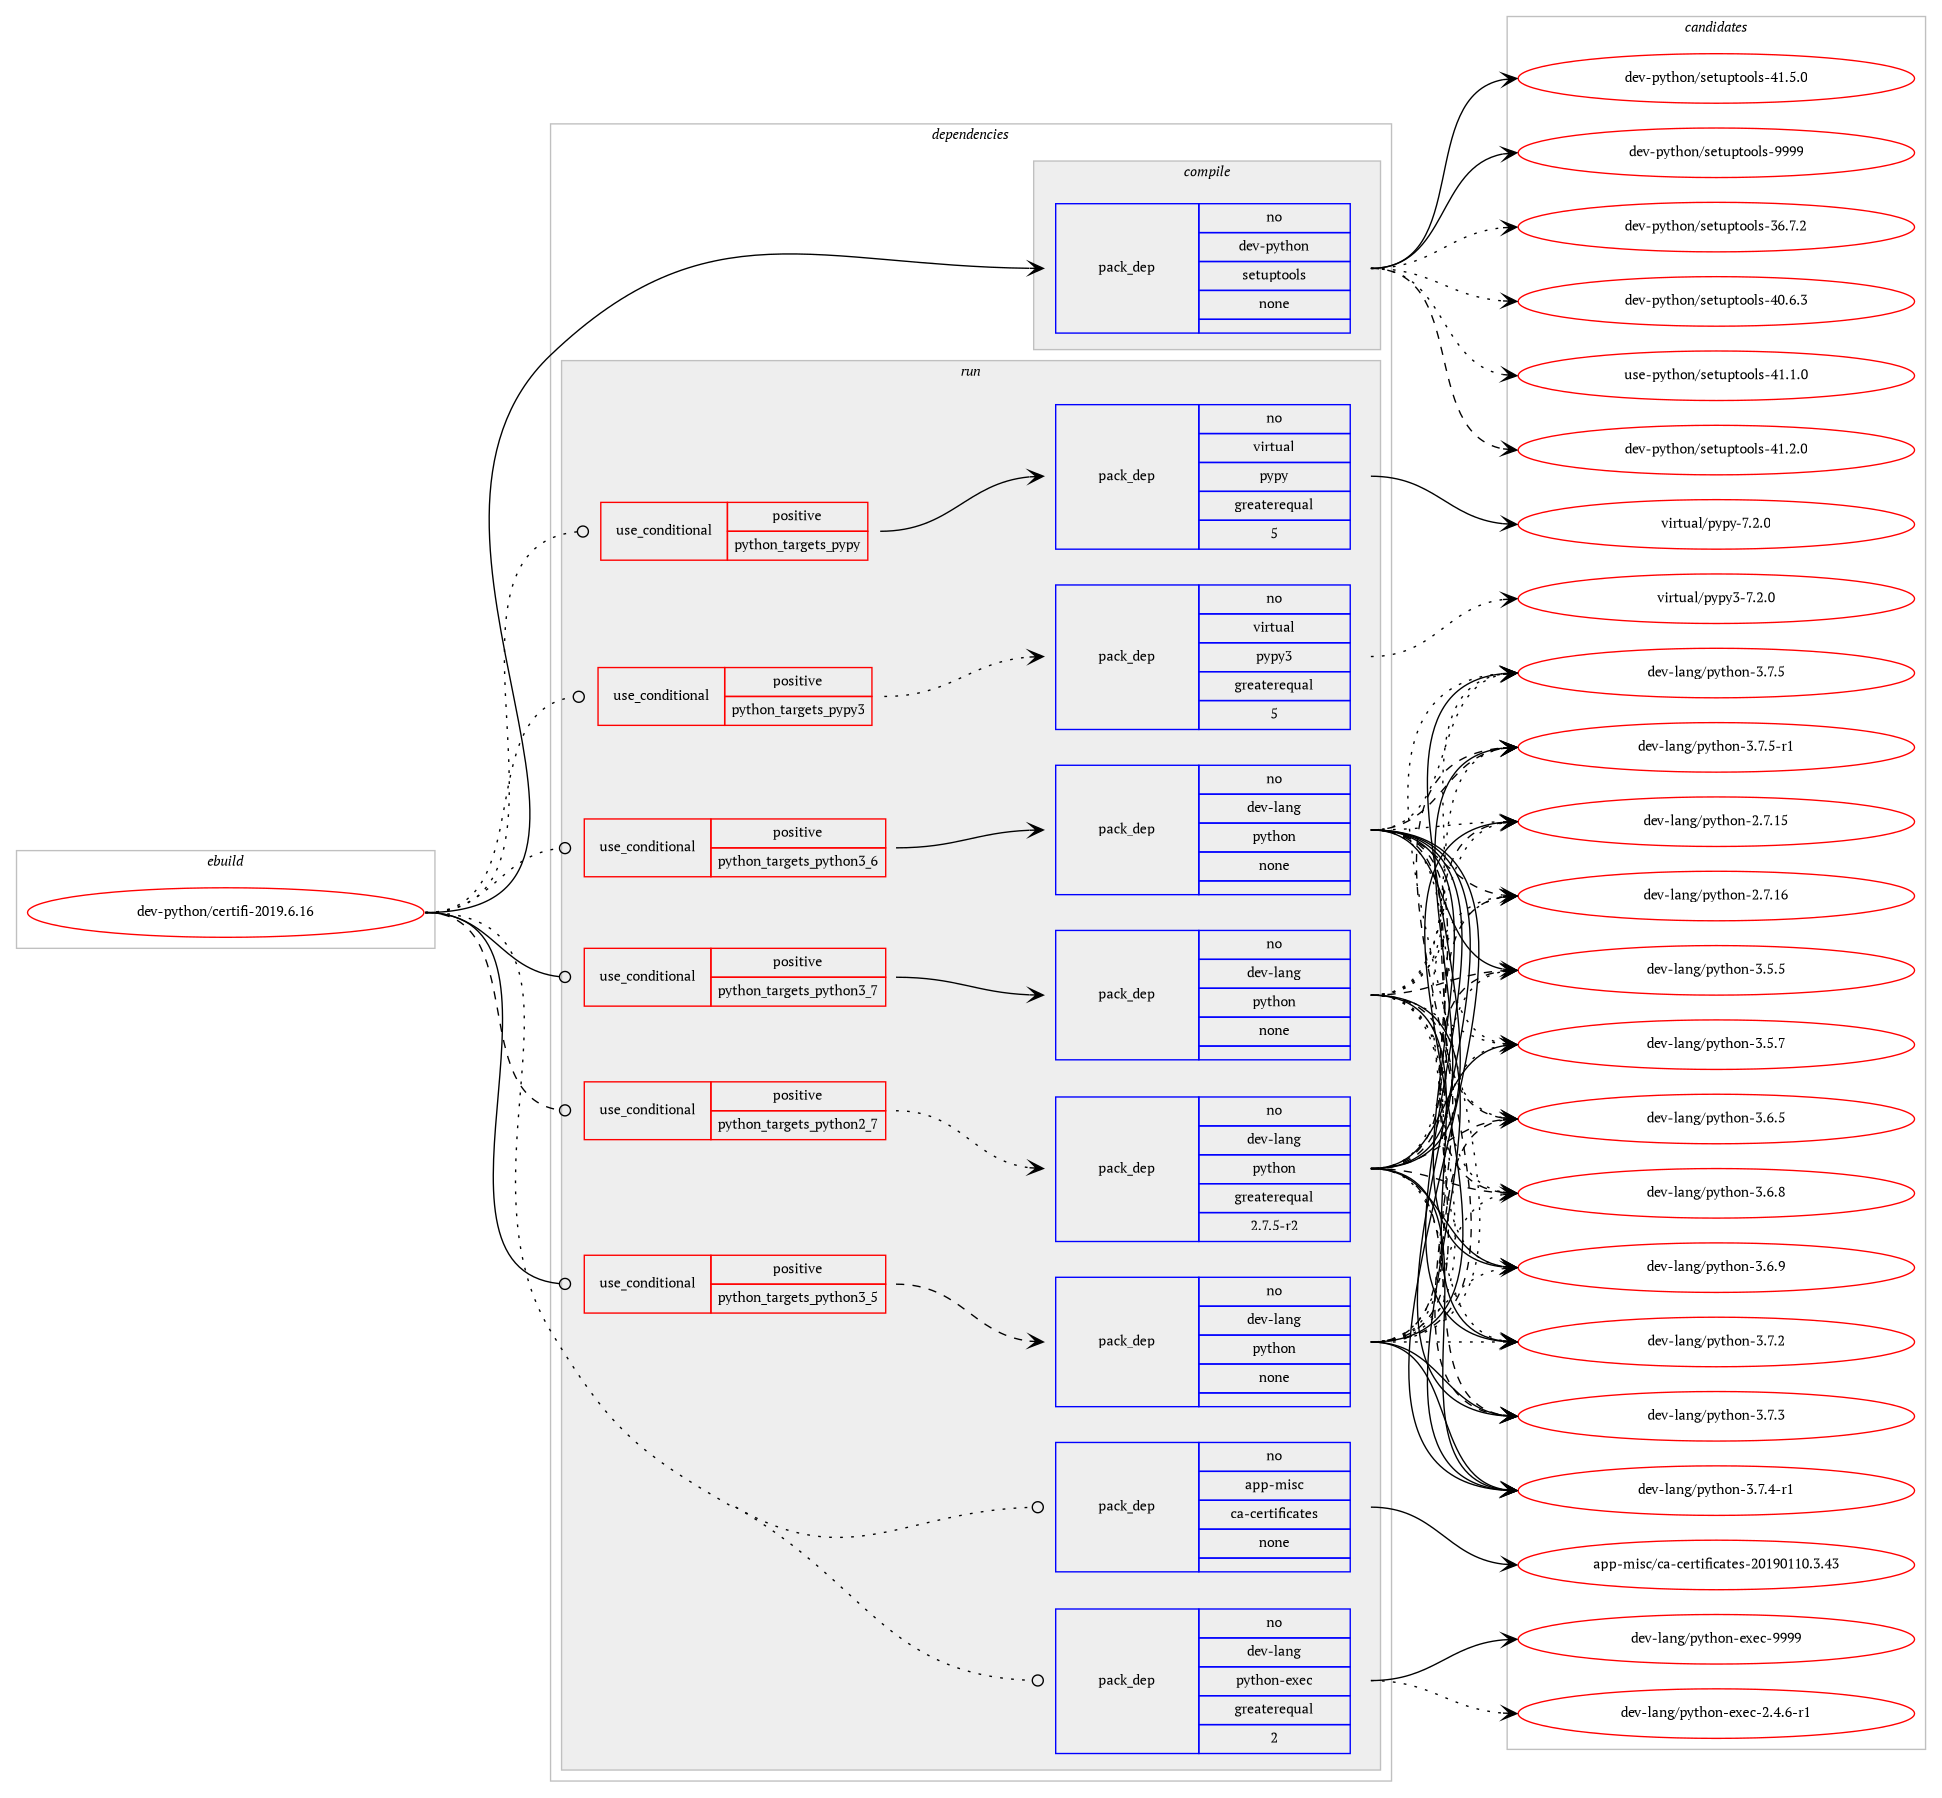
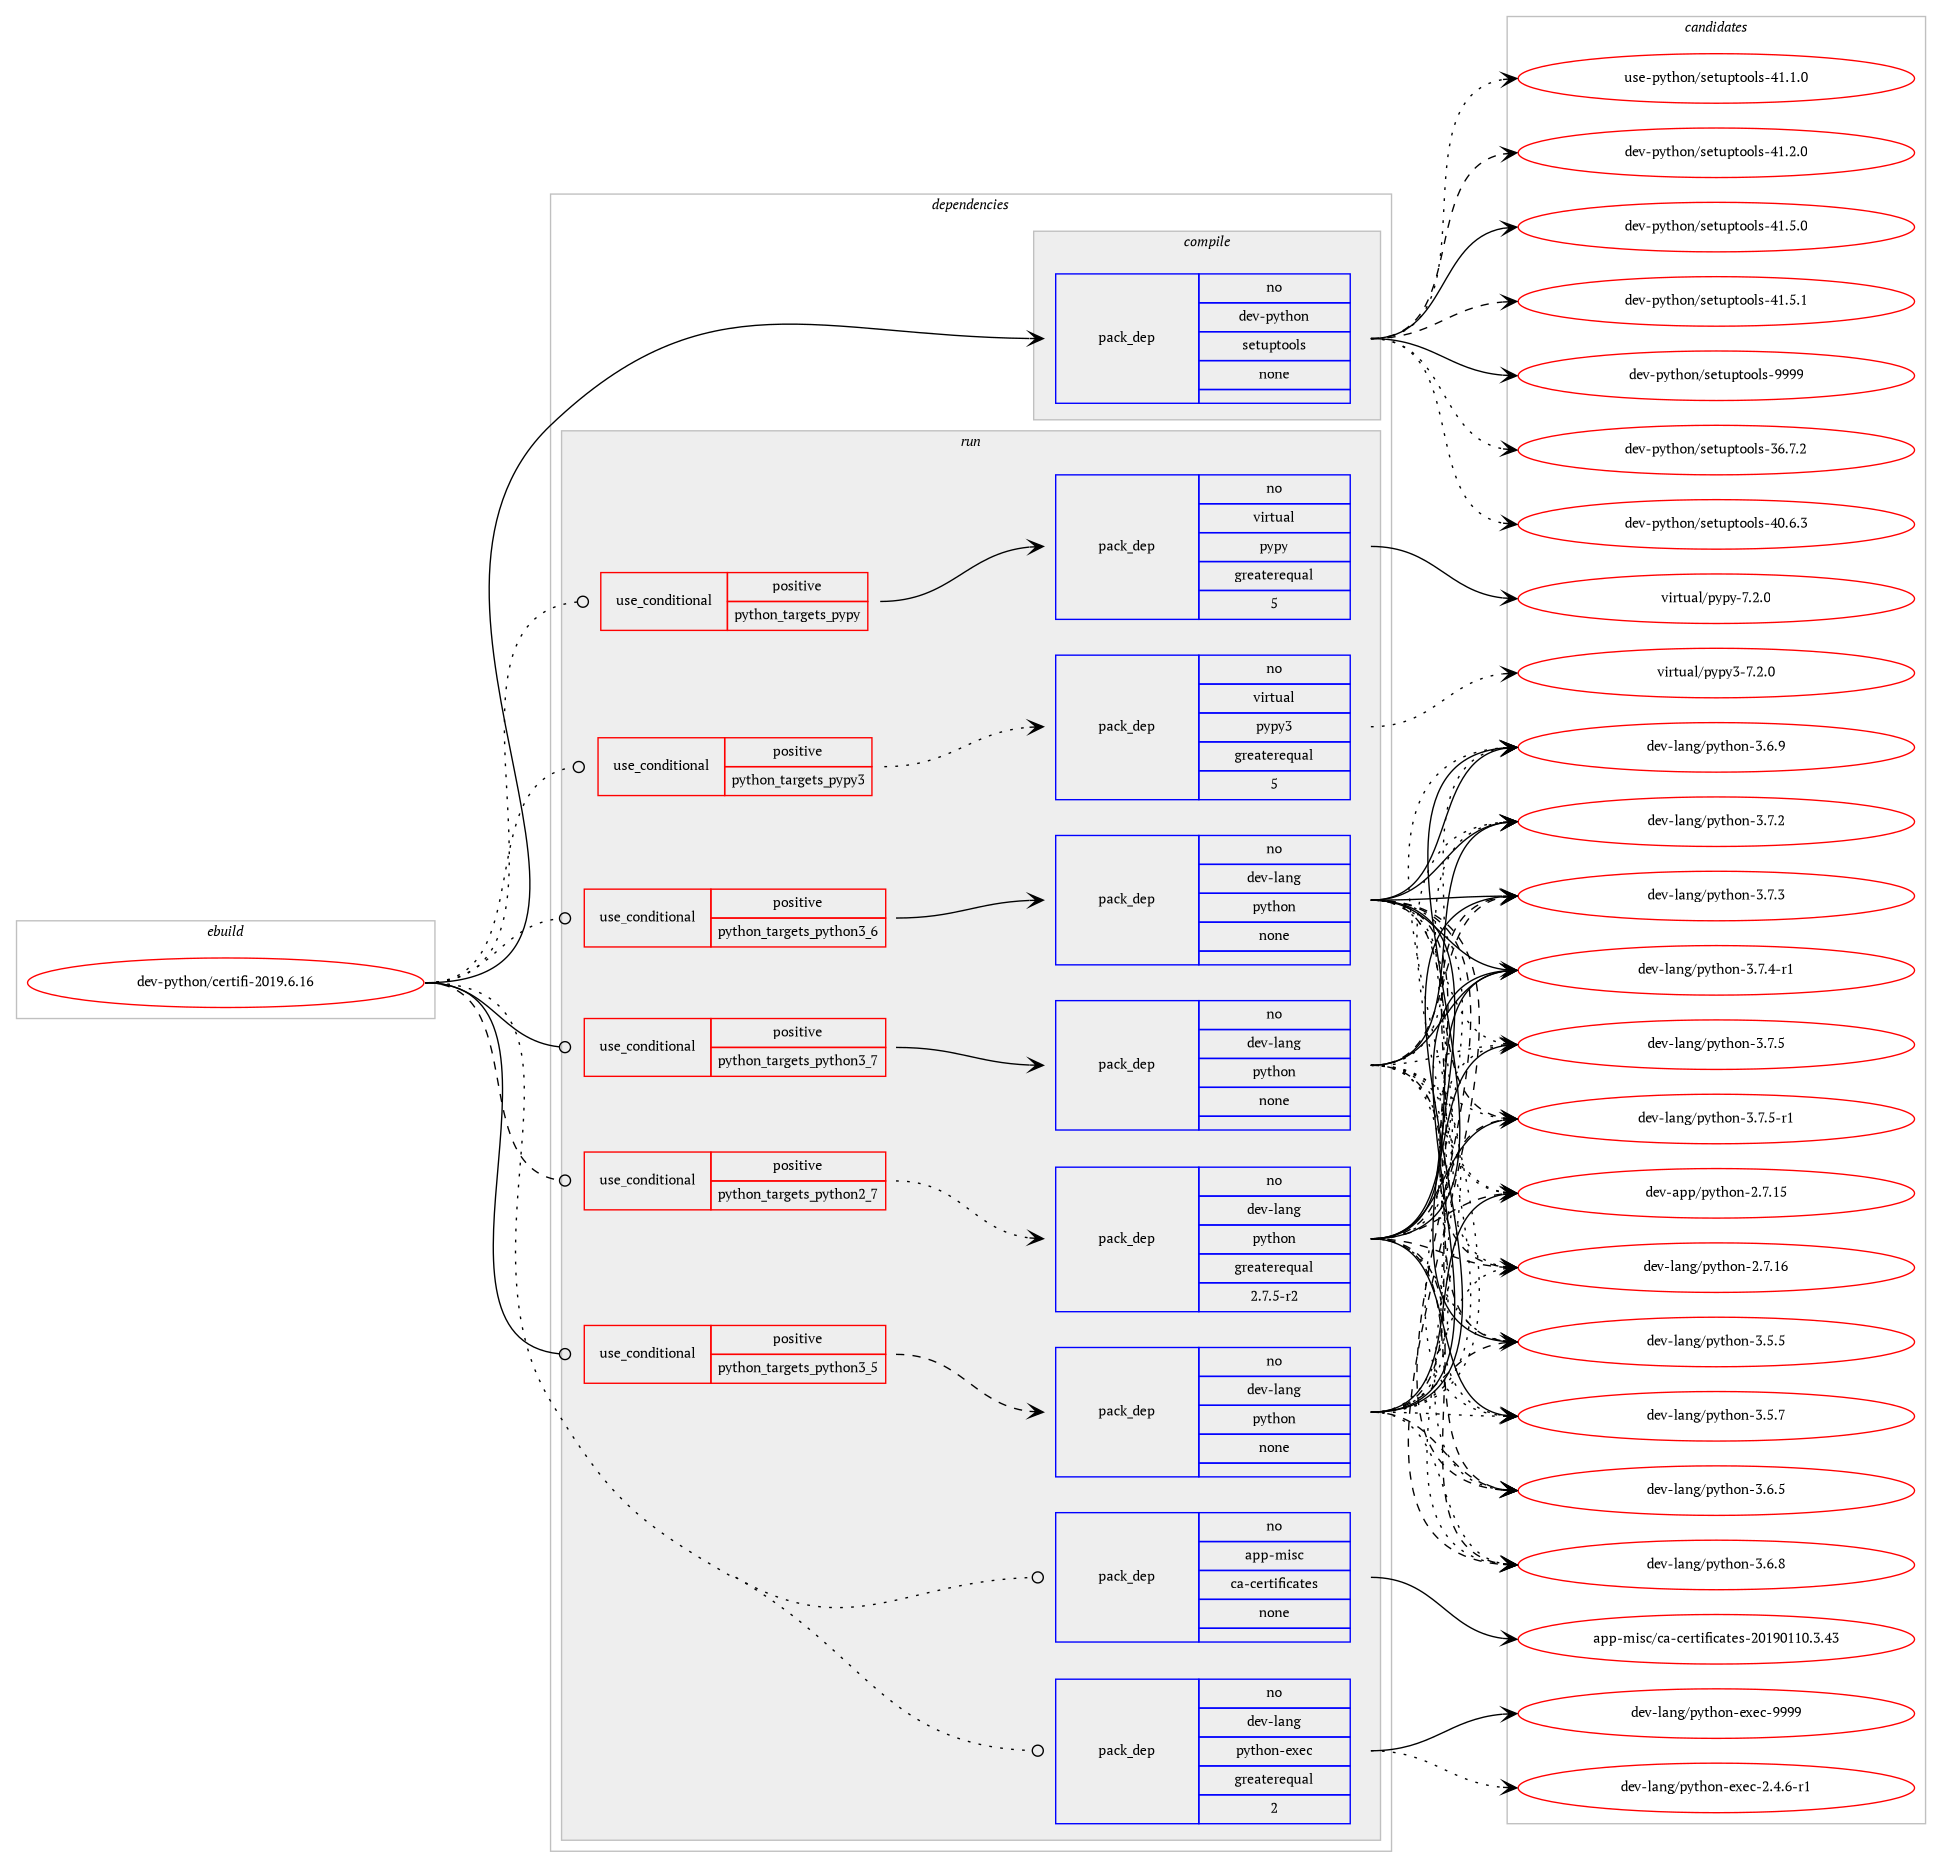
node "dev-python/setuptools-41.5.1": added
node "dev-lang/python-2.7.15": label "dev-lang/python-2.7.15" -> "dev-app/python-2.7.15"
